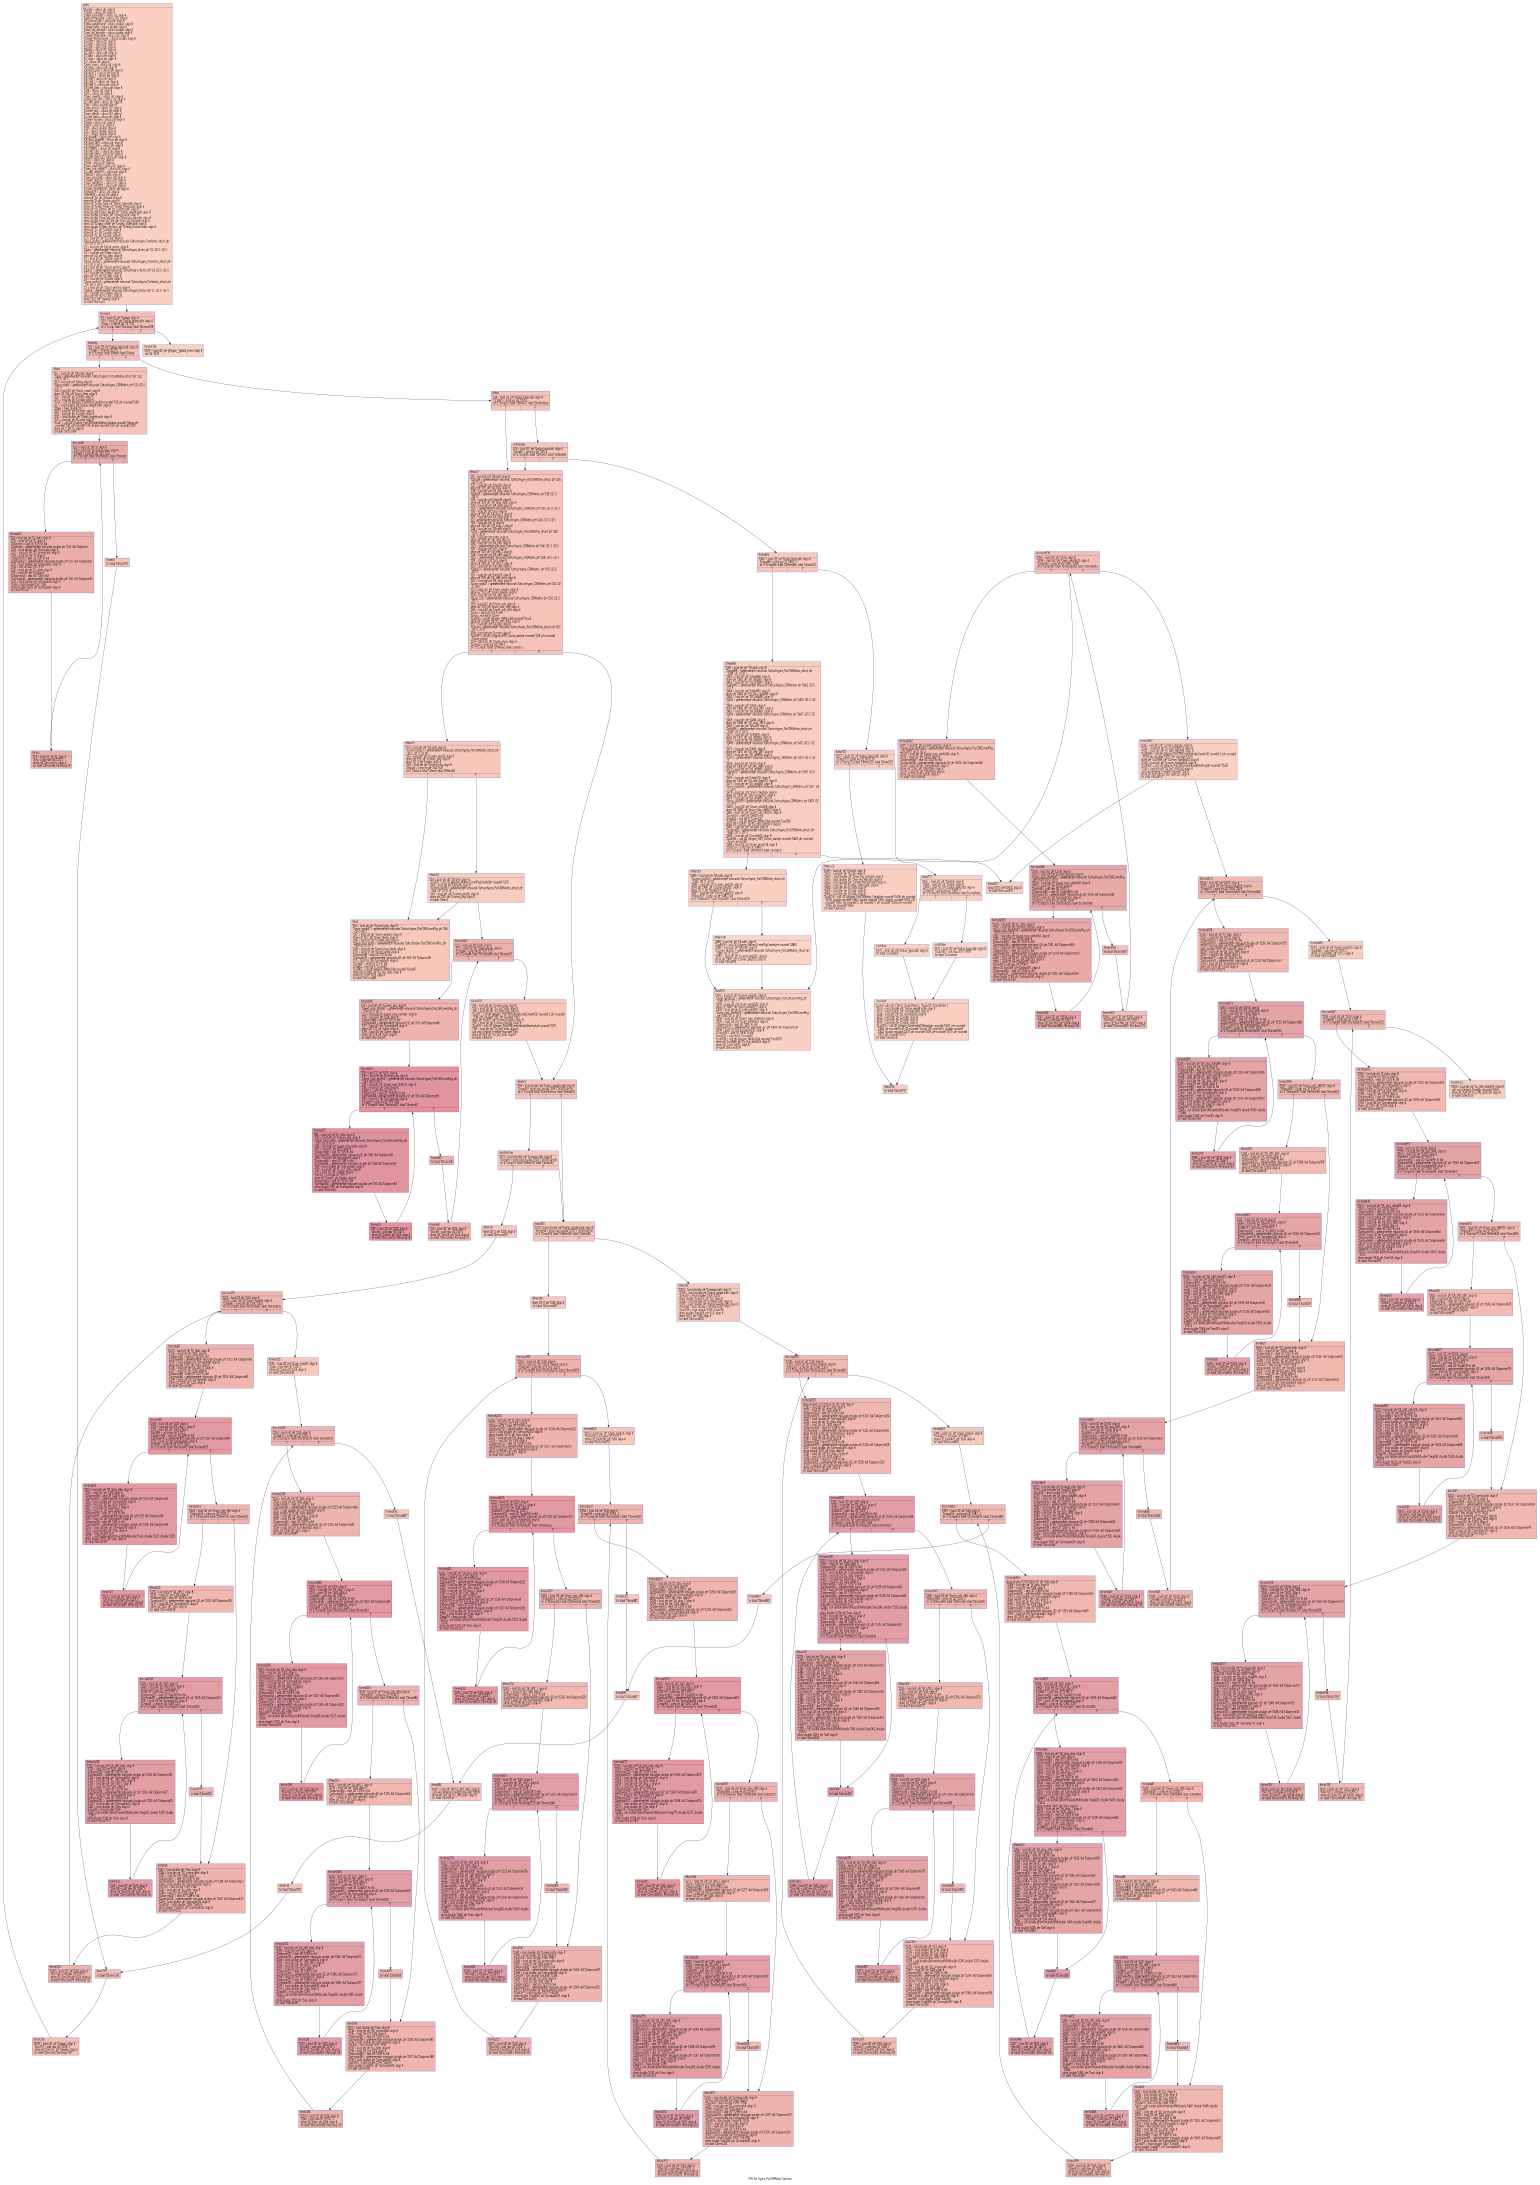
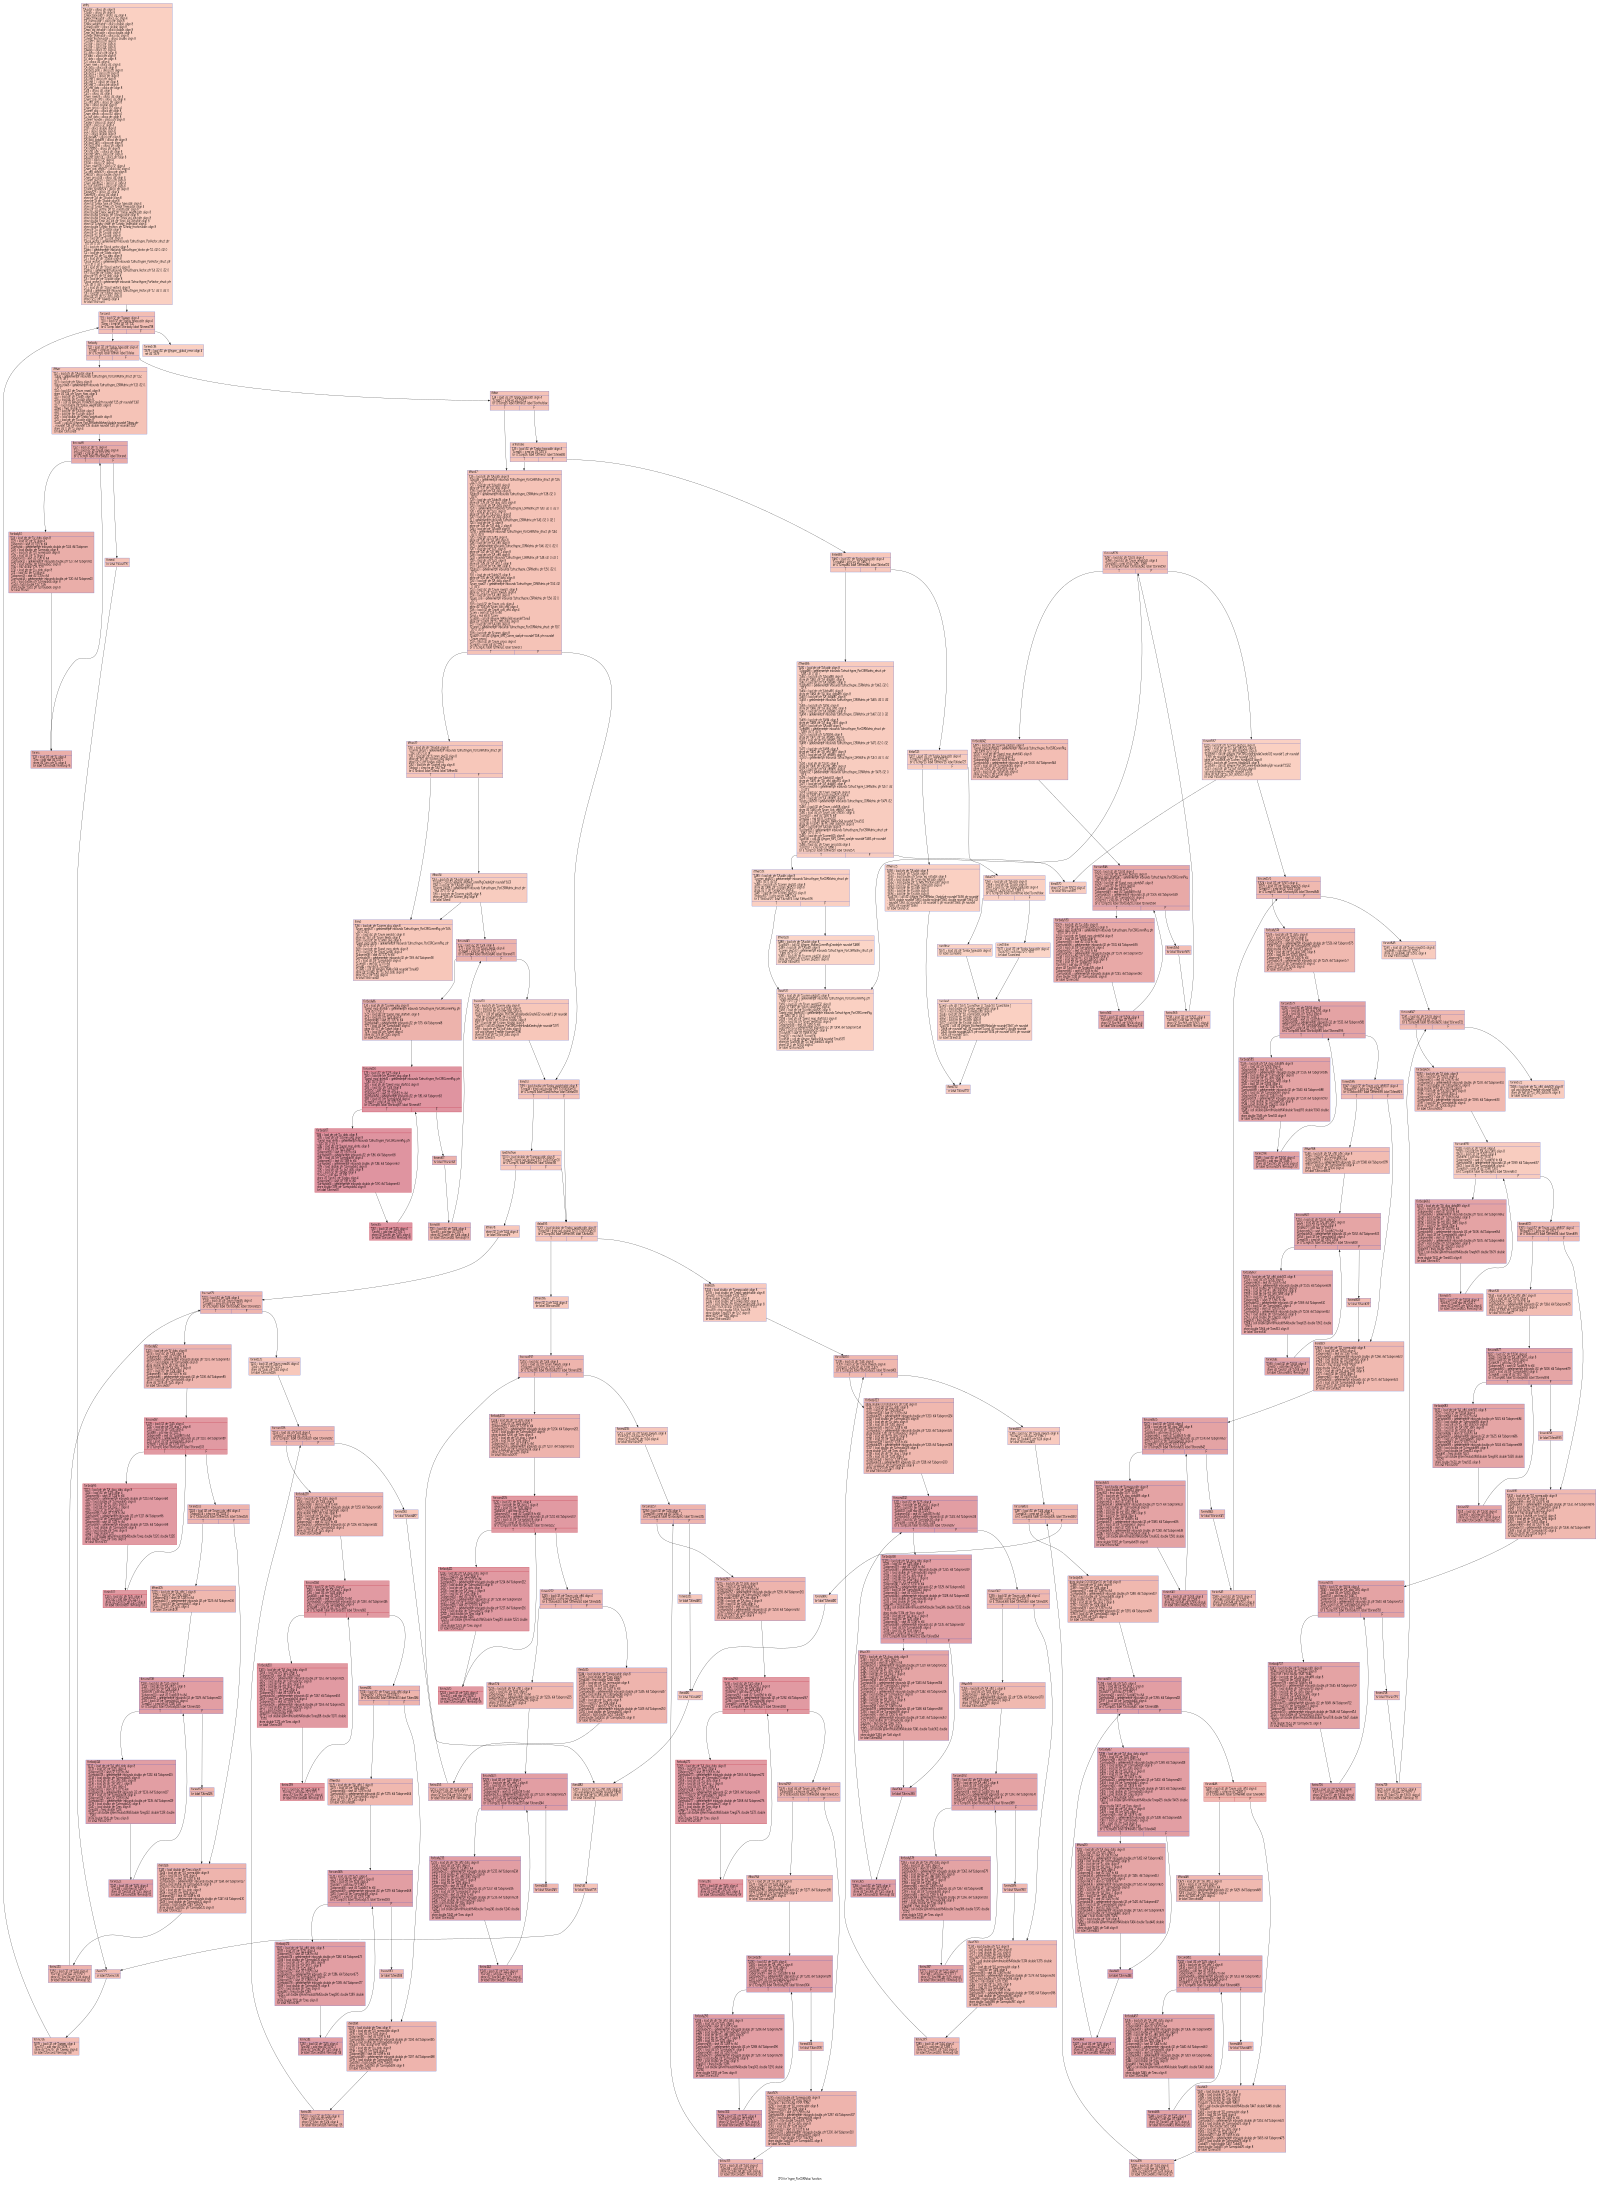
node "for.cond655:": fillcolor #c32e3170 -> #f08b6e70
edge "for.end244:" -> "if.end245:": removed
